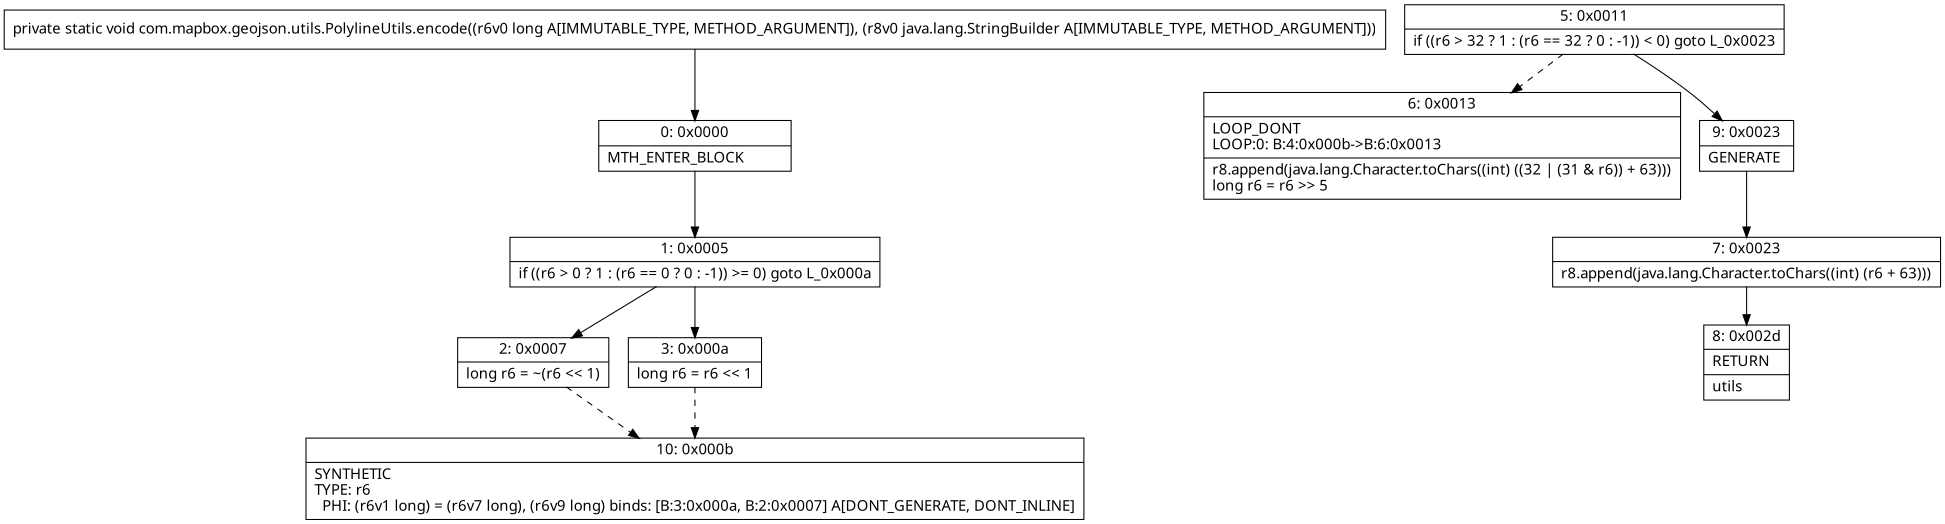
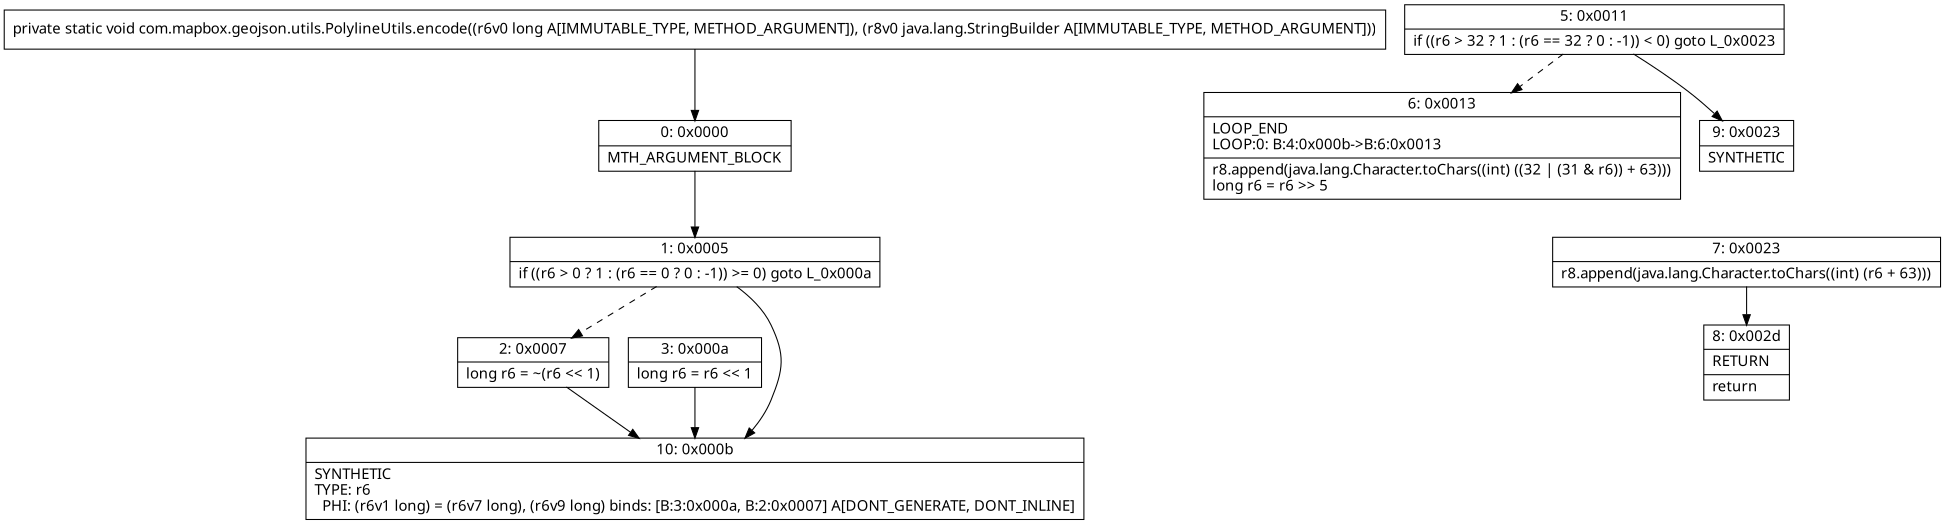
node "6: 0x0013": text "LOOP_DONT" -> "LOOP_END"
node "0: 0x0000": text "MTH_ENTER_BLOCK" -> "MTH_ARGUMENT_BLOCK"
node "9: 0x0023": text "GENERATE" -> "SYNTHETIC"
edge "9: 0x0023" -> "7: 0x0023": removed
edge "1: 0x0005" -> "3: 0x000a": now "1: 0x0005" -> "10: 0x000b"
edge "1: 0x0005" -> "2: 0x0007": style solid -> dashed
node "8: 0x002d": text "utils" -> "return"
edge "3: 0x000a" -> "10: 0x000b": style dashed -> solid
edge "2: 0x0007" -> "10: 0x000b": style dashed -> solid
